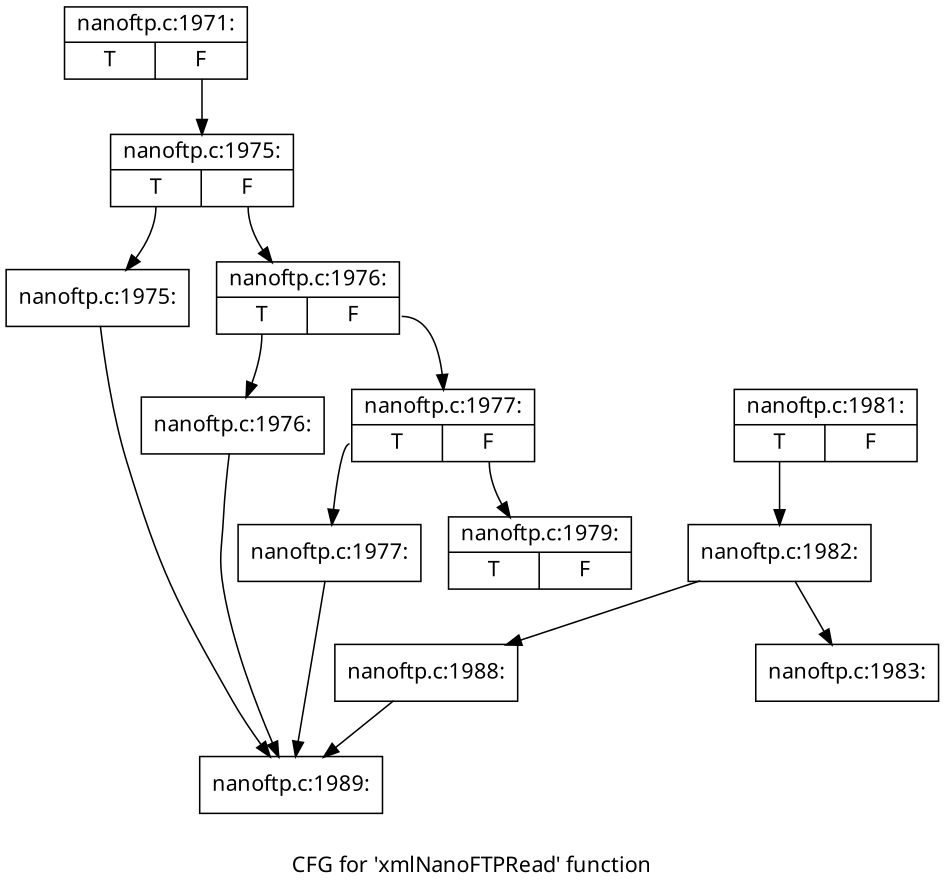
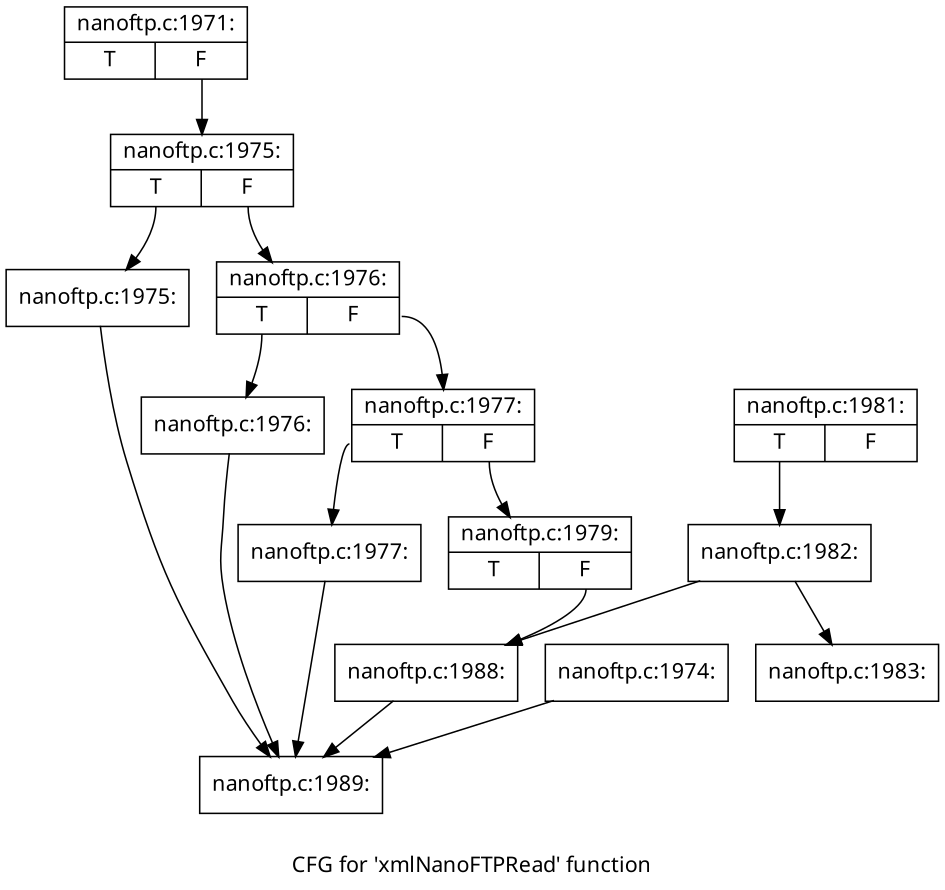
edge "nanoftp.c:1979:" -> "nanoftp.c:1988:": added
node "nanoftp.c:1974:": added
